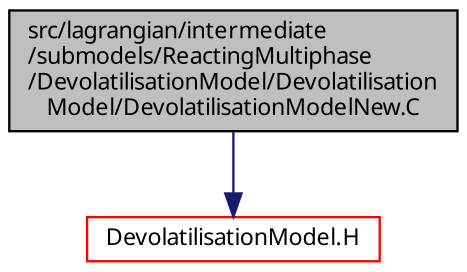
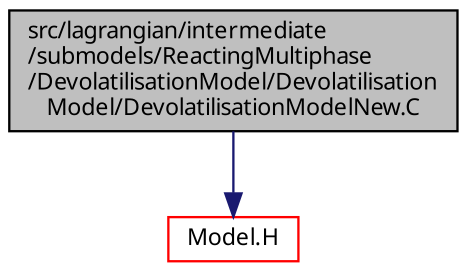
node "DevolatilisationModel.H": label "DevolatilisationModel.H" -> "Model.H"
